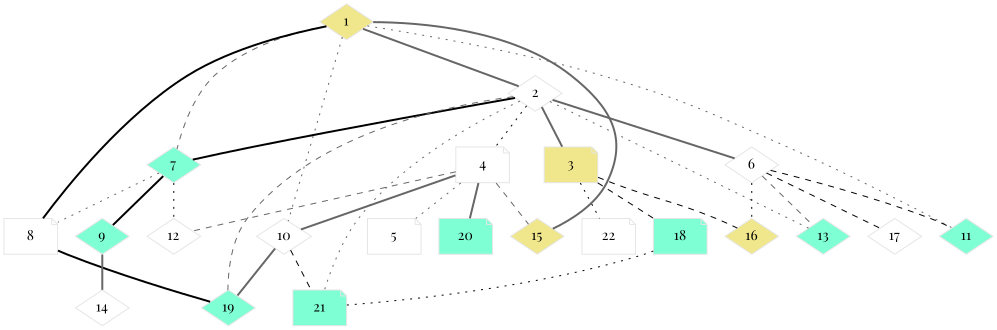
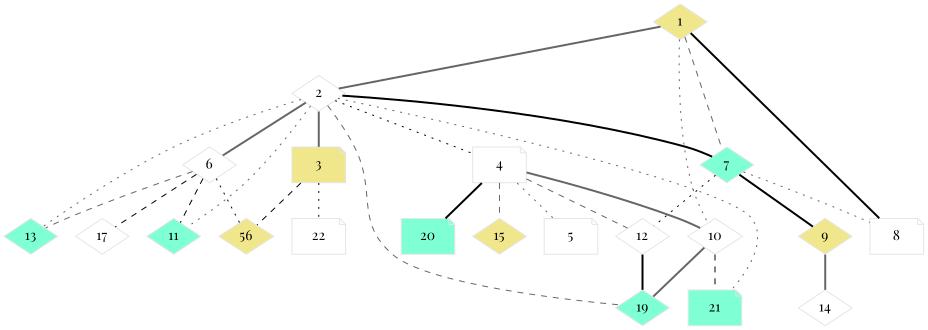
edge "1" -- "15": removed
edge "1" -- "11": now "2" -- "11"
edge "4" -- "20": color gray40 -> black
node "9": fillcolor aquamarine -> khaki
node "18": removed
node "16": label "16" -> "56"
edge "8" -- "19": now "12" -- "19"
